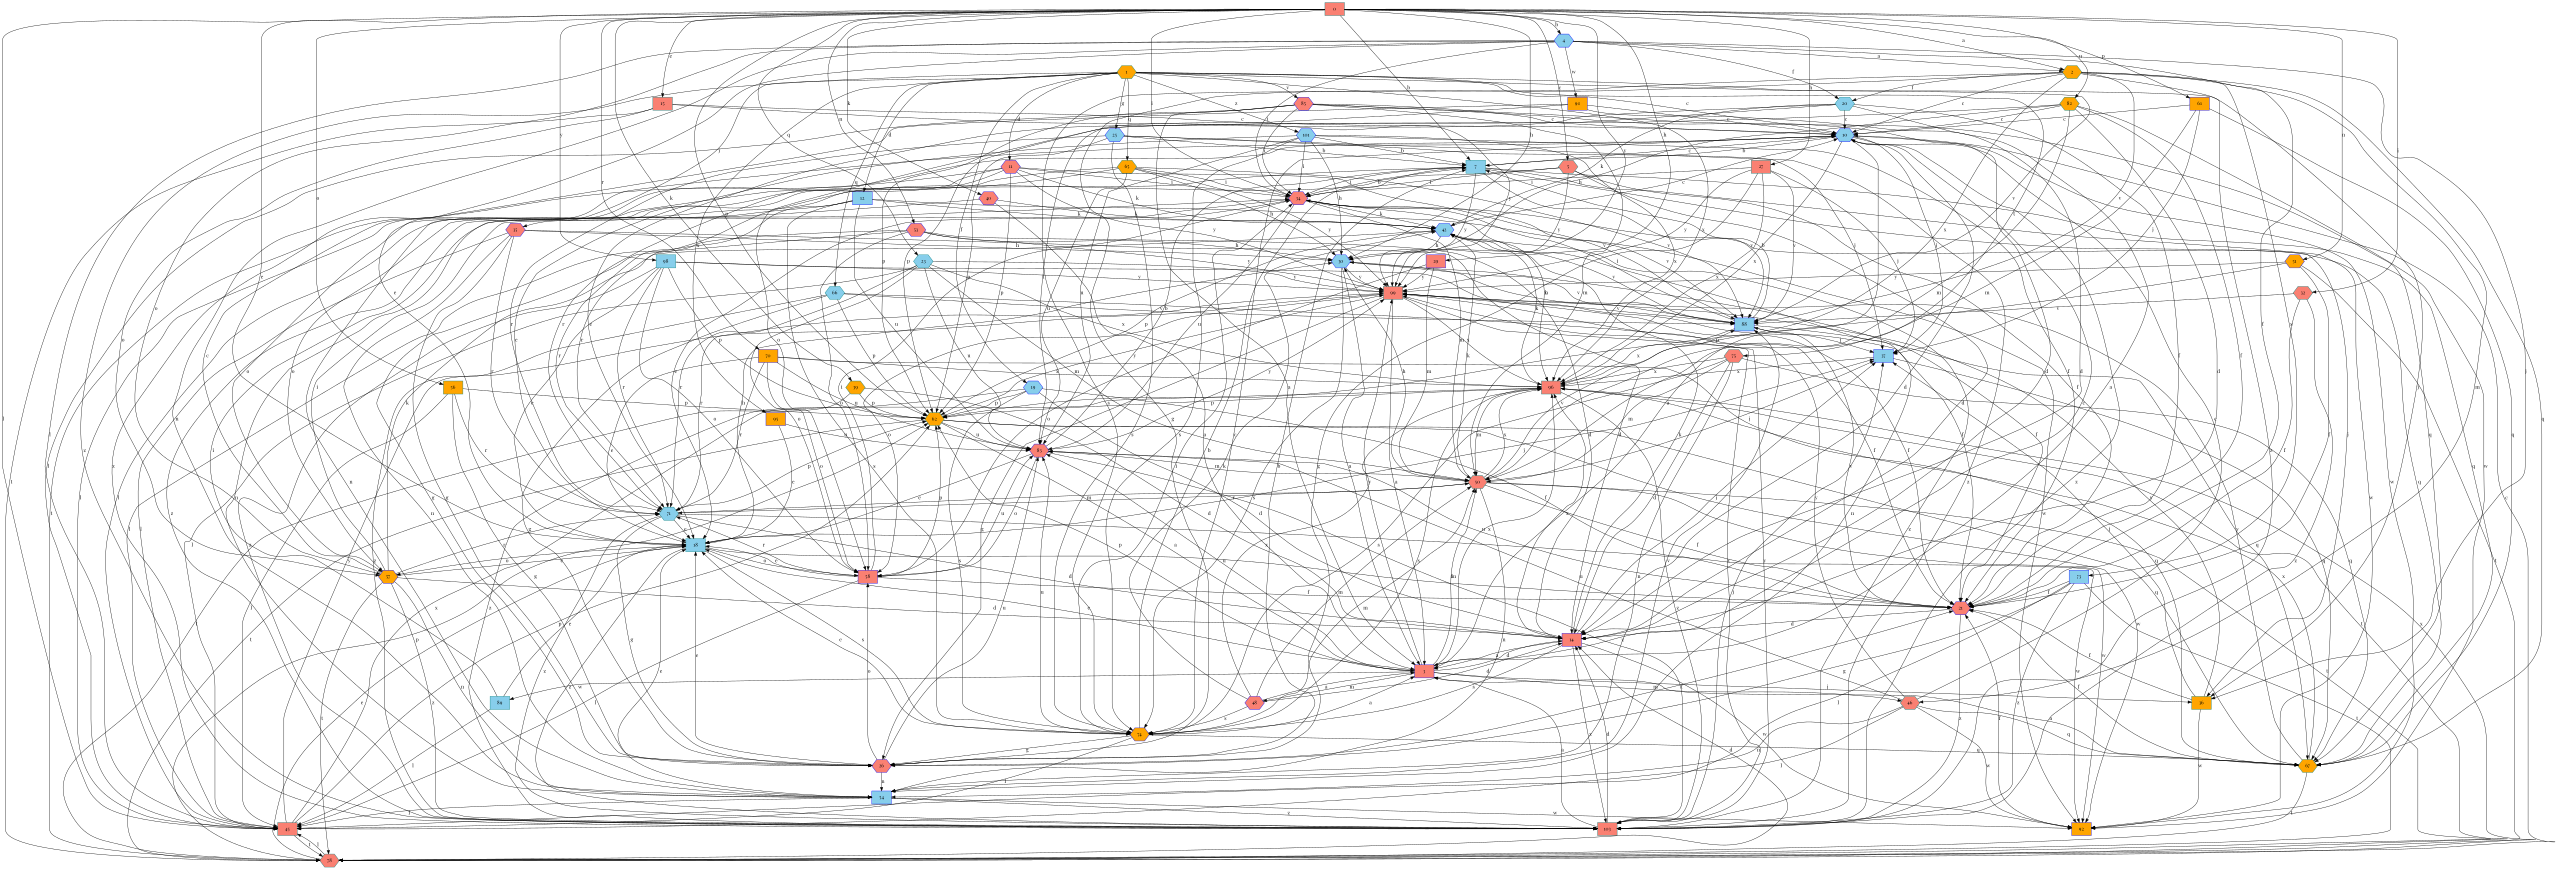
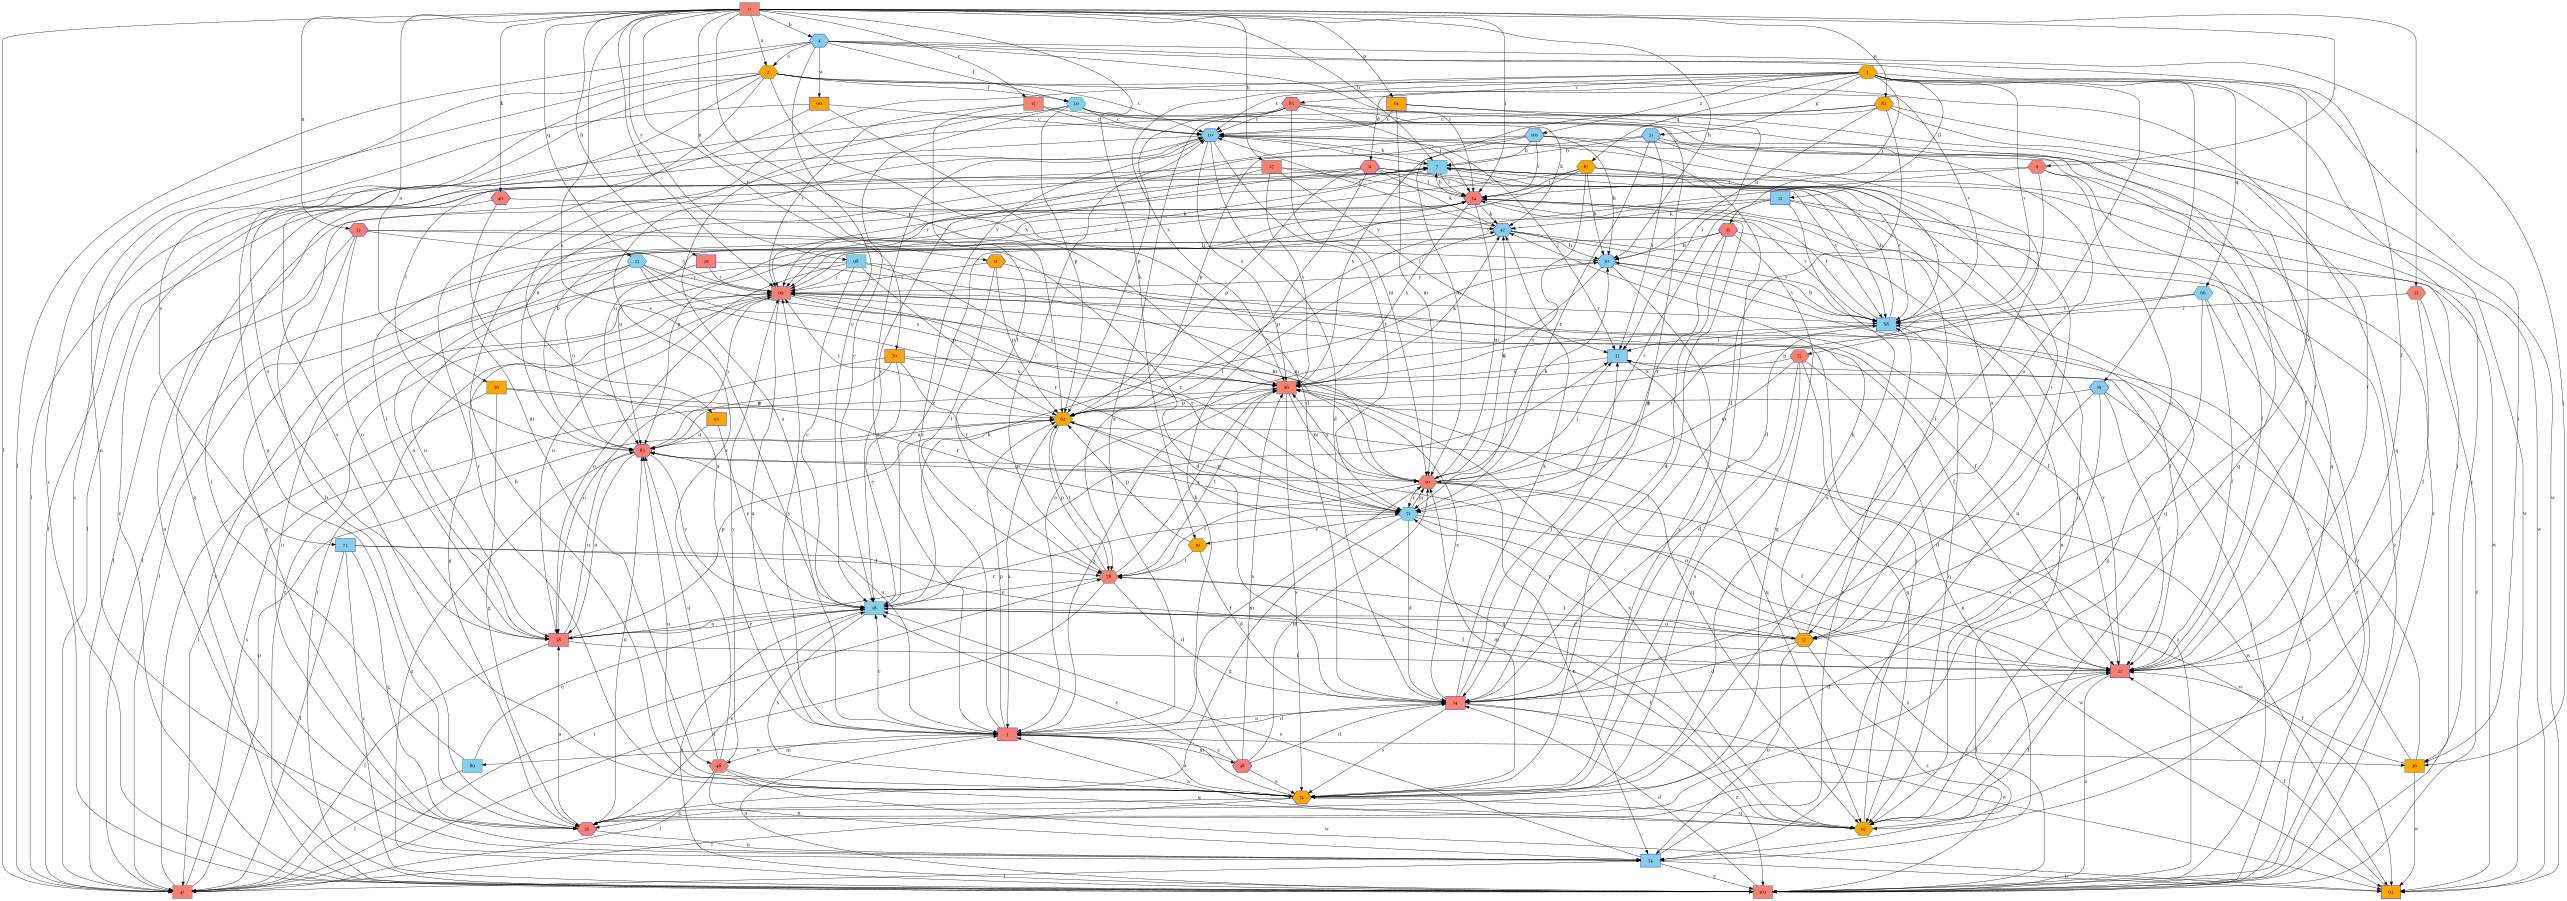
node "5": label "5" -> "9"
edge "71" -> "18": now "71" -> "39"
node "21": shape hexagon -> box
